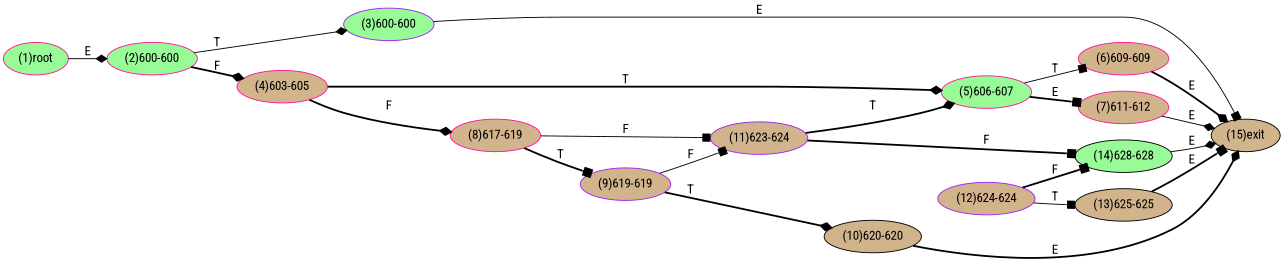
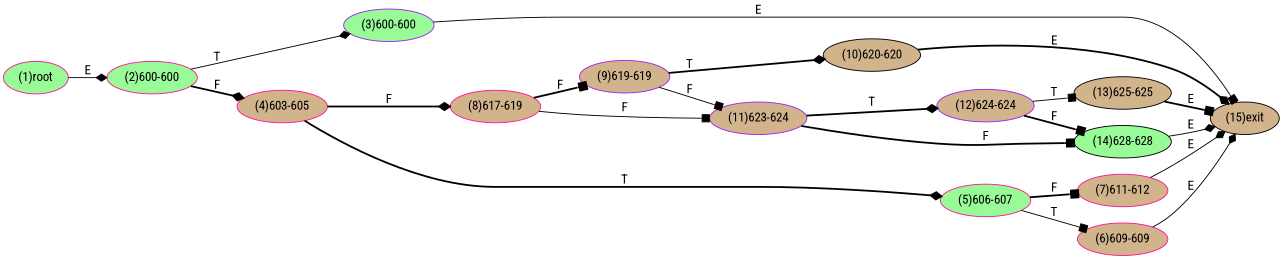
edge "(6)609-609" -> "(15)exit": style bold -> solid
edge "(5)606-607" -> "(7)611-612": label "E" -> "F"
edge "(11)623-624" -> "(5)606-607": now "(11)623-624" -> "(12)624-624"
edge "(8)617-619" -> "(9)619-619": label "T" -> "F"
